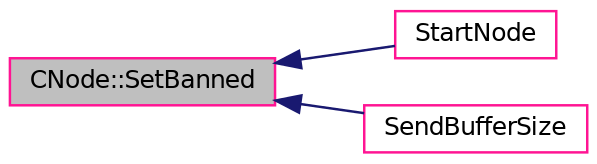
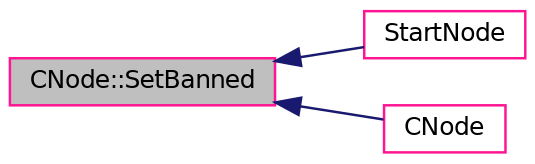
node "SendBufferSize": label "SendBufferSize" -> "CNode"
